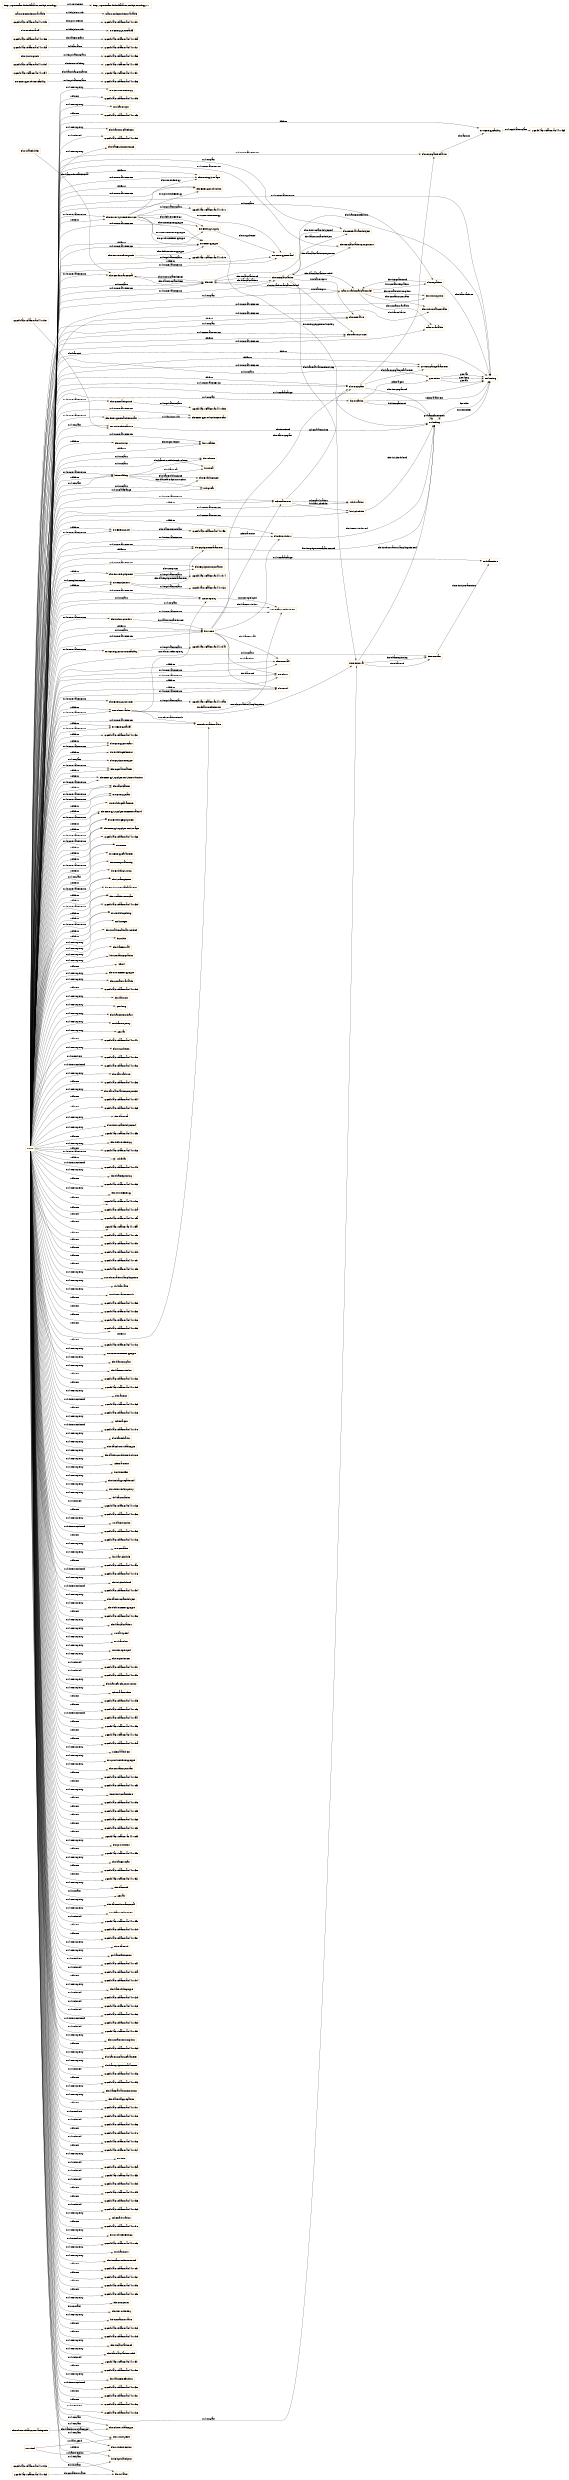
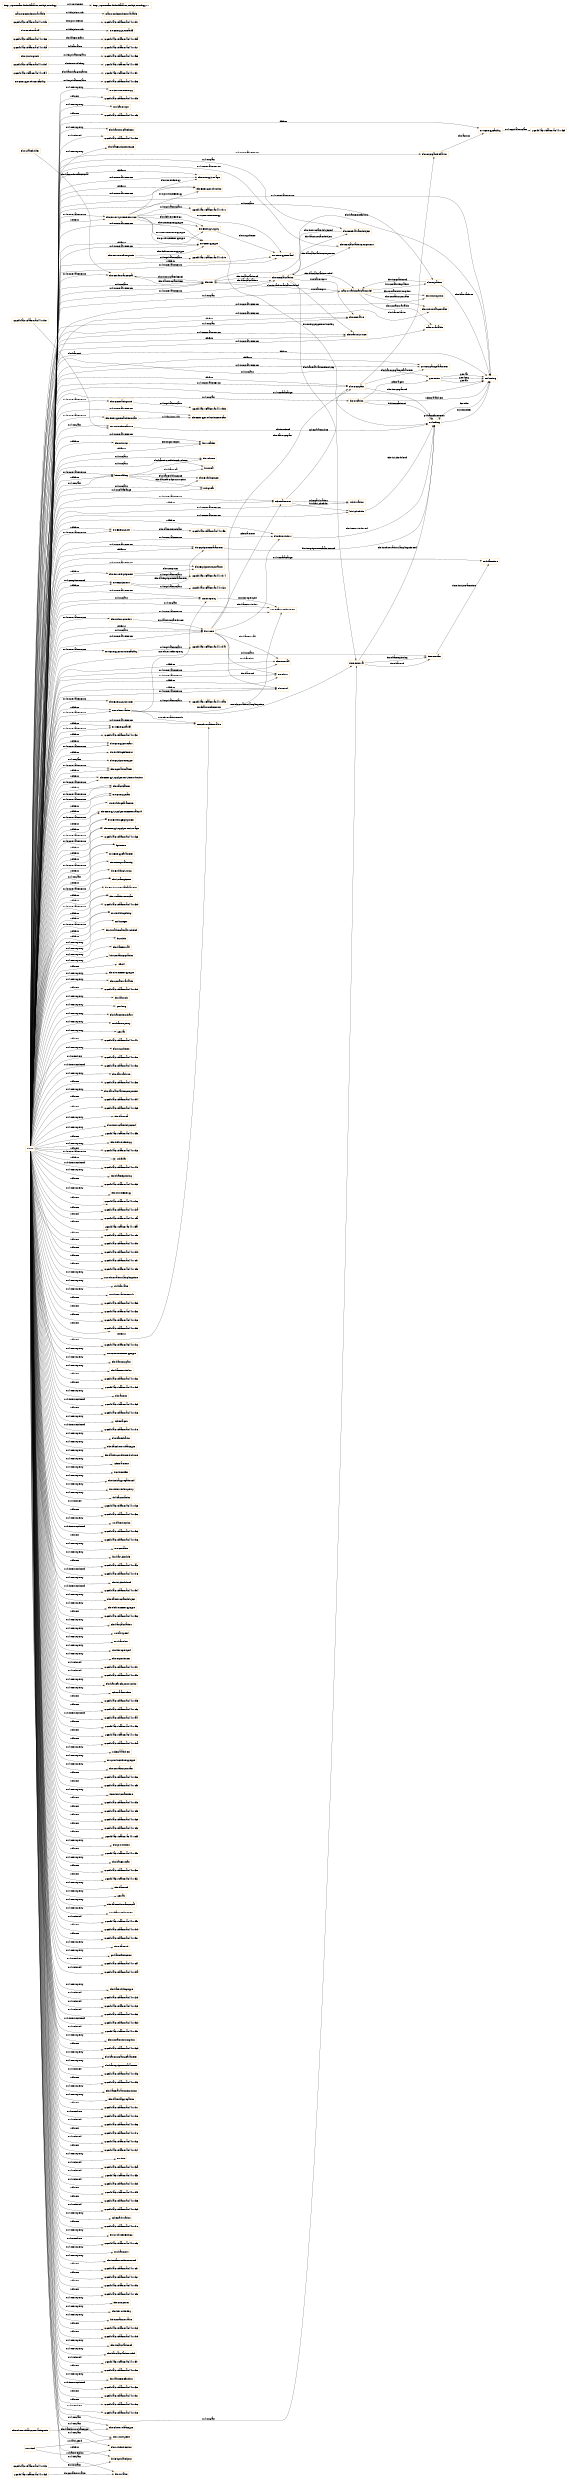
node "ero:Room": label "ero:Room" -> "kpi:Room"
edge "NULL" -> "geo:alt": label "owl:contains" -> "owl:onProperty"
node "-26edb4a3:15aa8e1a844:-7f04": removed
edge "NULL" -> "eko:isProvidedBy": label "ero:contains" -> "owl:onProperty"
